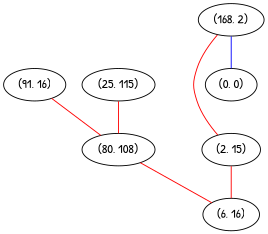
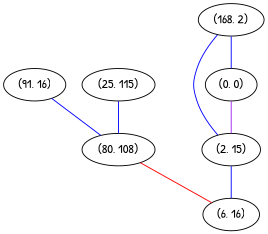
edge "(168, 2)" -- "(2, 15)": color red -> blue
edge "(91, 16)" -- "(80, 108)": color red -> blue
edge "(25, 115)" -- "(80, 108)": color red -> blue
edge "(0, 0)" -- "(2, 15)": added
edge "(2, 15)" -- "(6, 16)": color red -> blue
